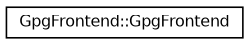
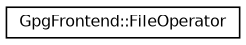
node "GpgFrontend::GpgFrontend": label "GpgFrontend::GpgFrontend" -> "GpgFrontend::FileOperator"
